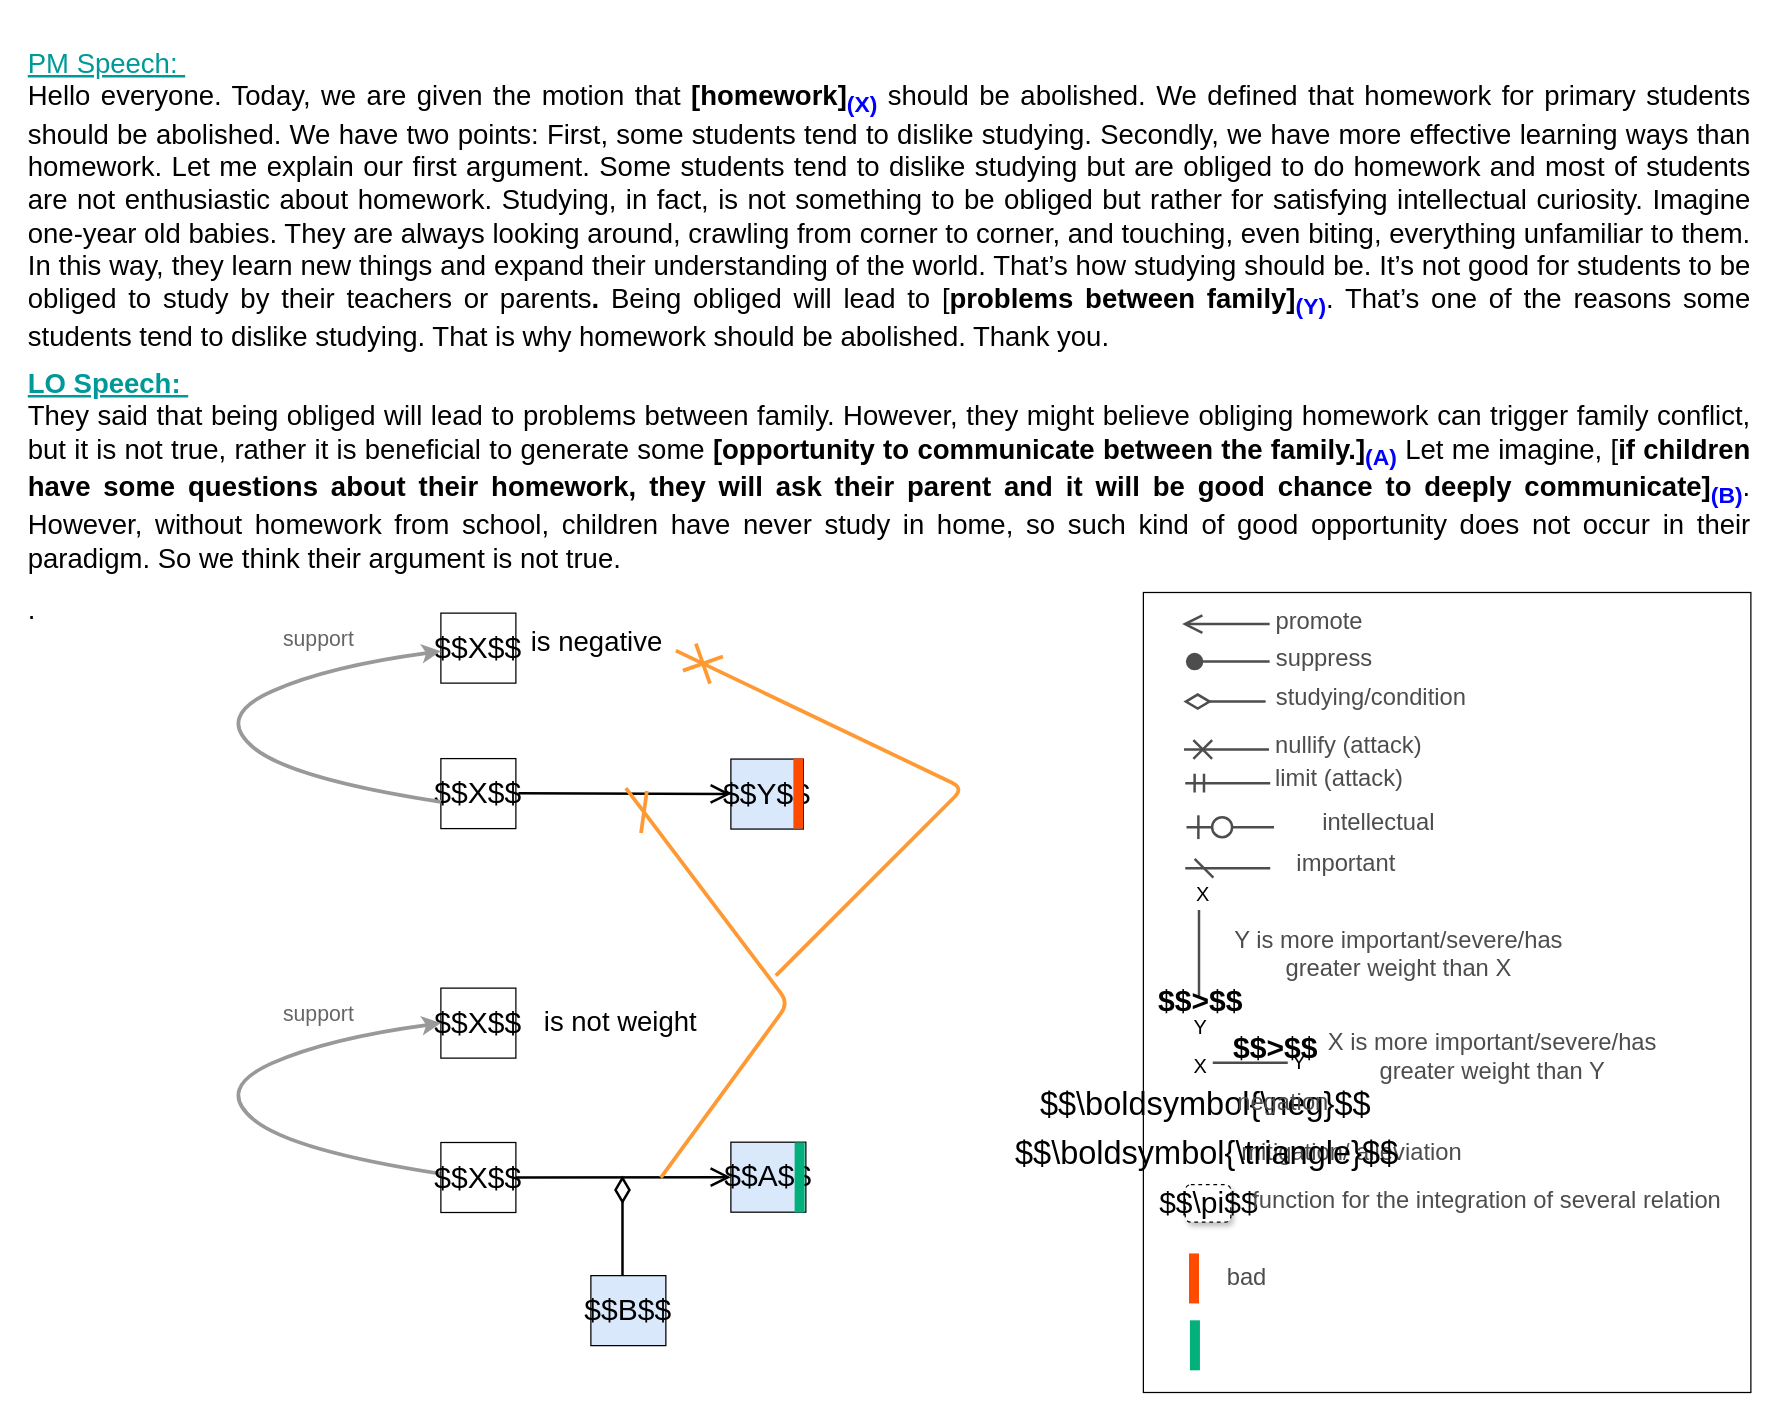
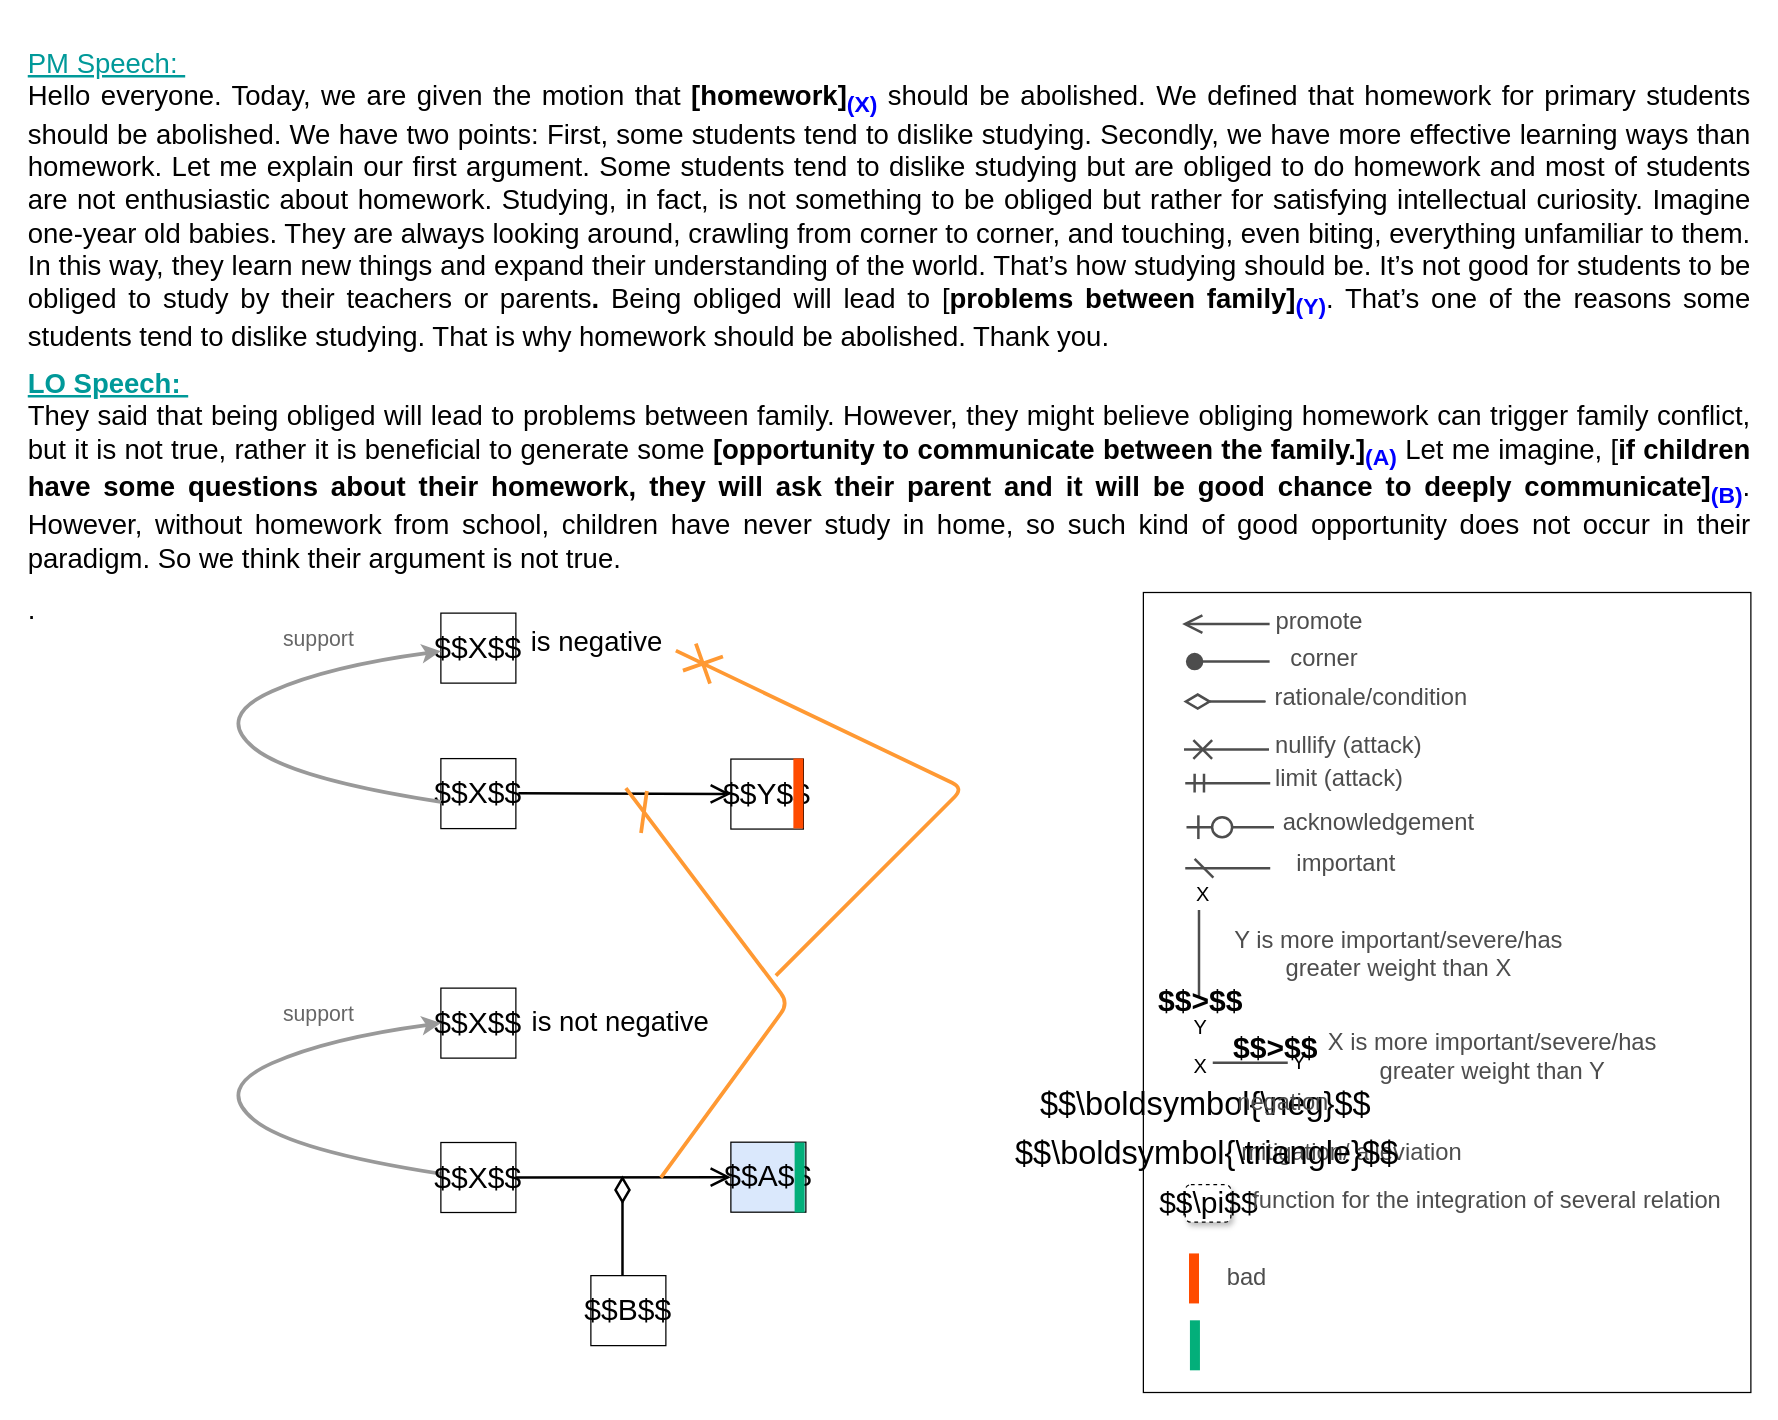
node "suppress": label "suppress" -> "corner"
node "studying/condition": label "studying/condition" -> "rationale/condition"
node "$$Y$$": fillcolor #dae8fc -> #ffffff
node "intellectual": label "intellectual" -> "acknowledgement"
node "is not weight": label "is not weight" -> "is not negative"
node "$$B$$": fillcolor #dae8fc -> #ffffff
